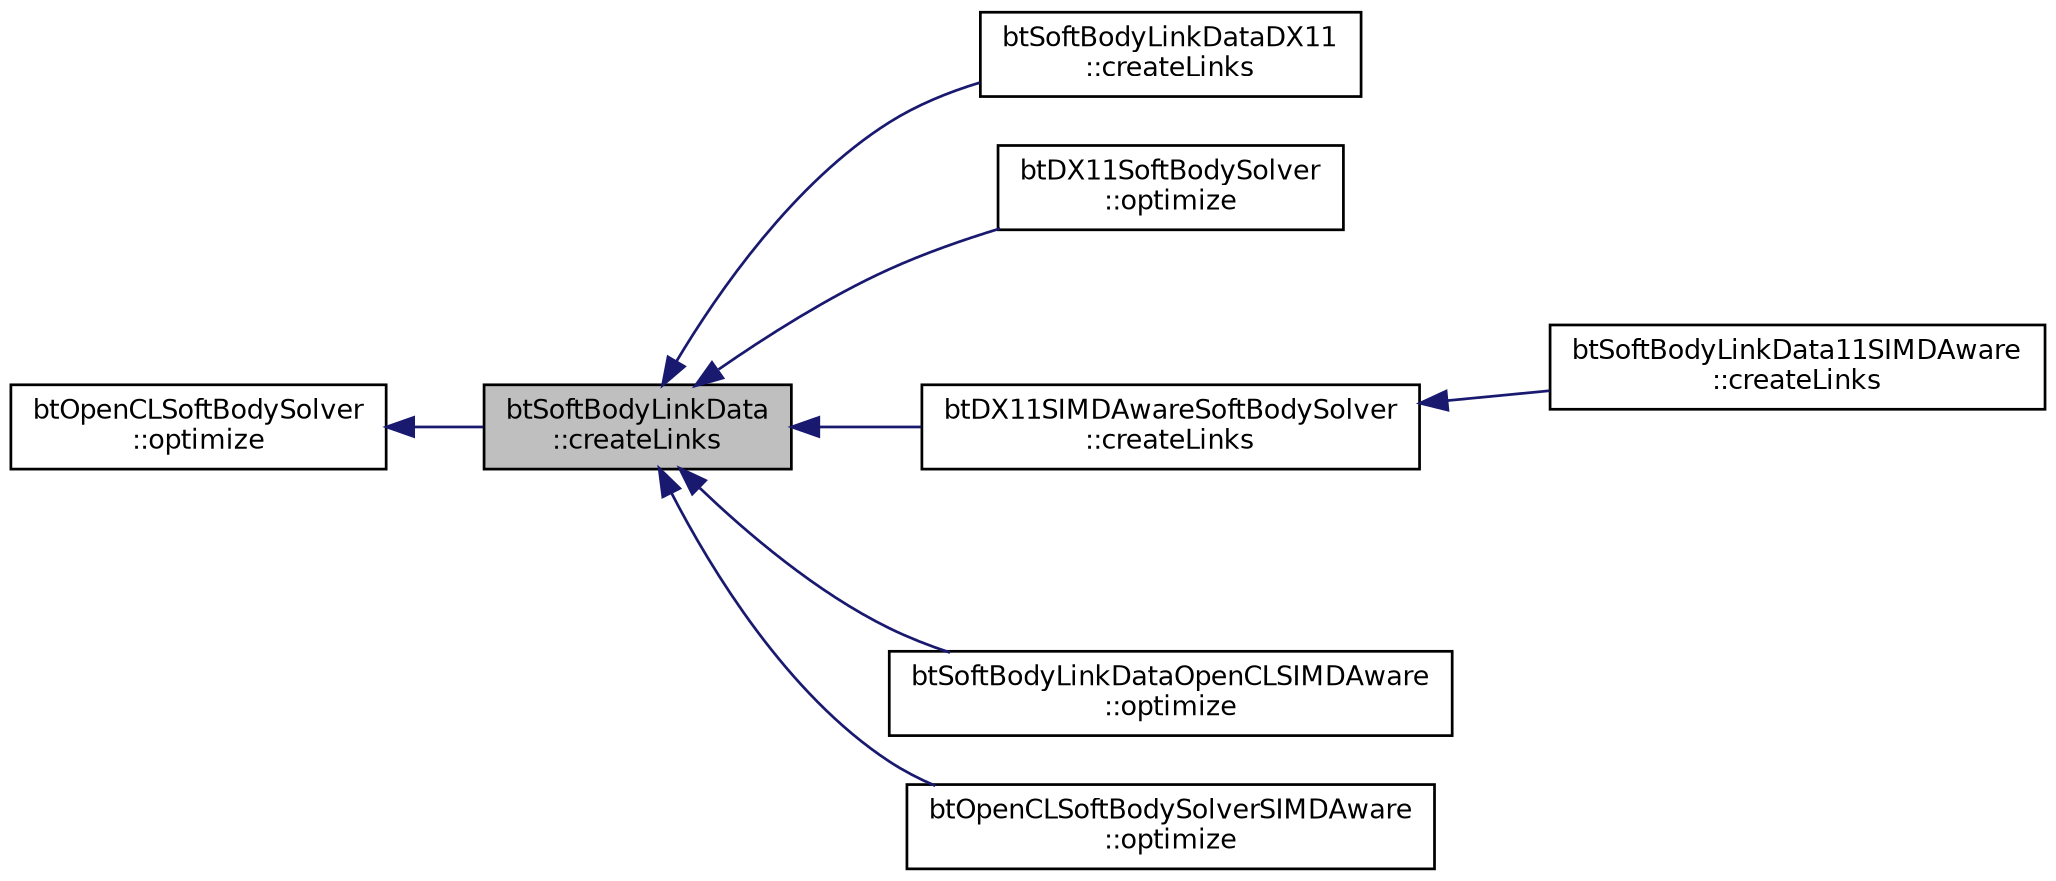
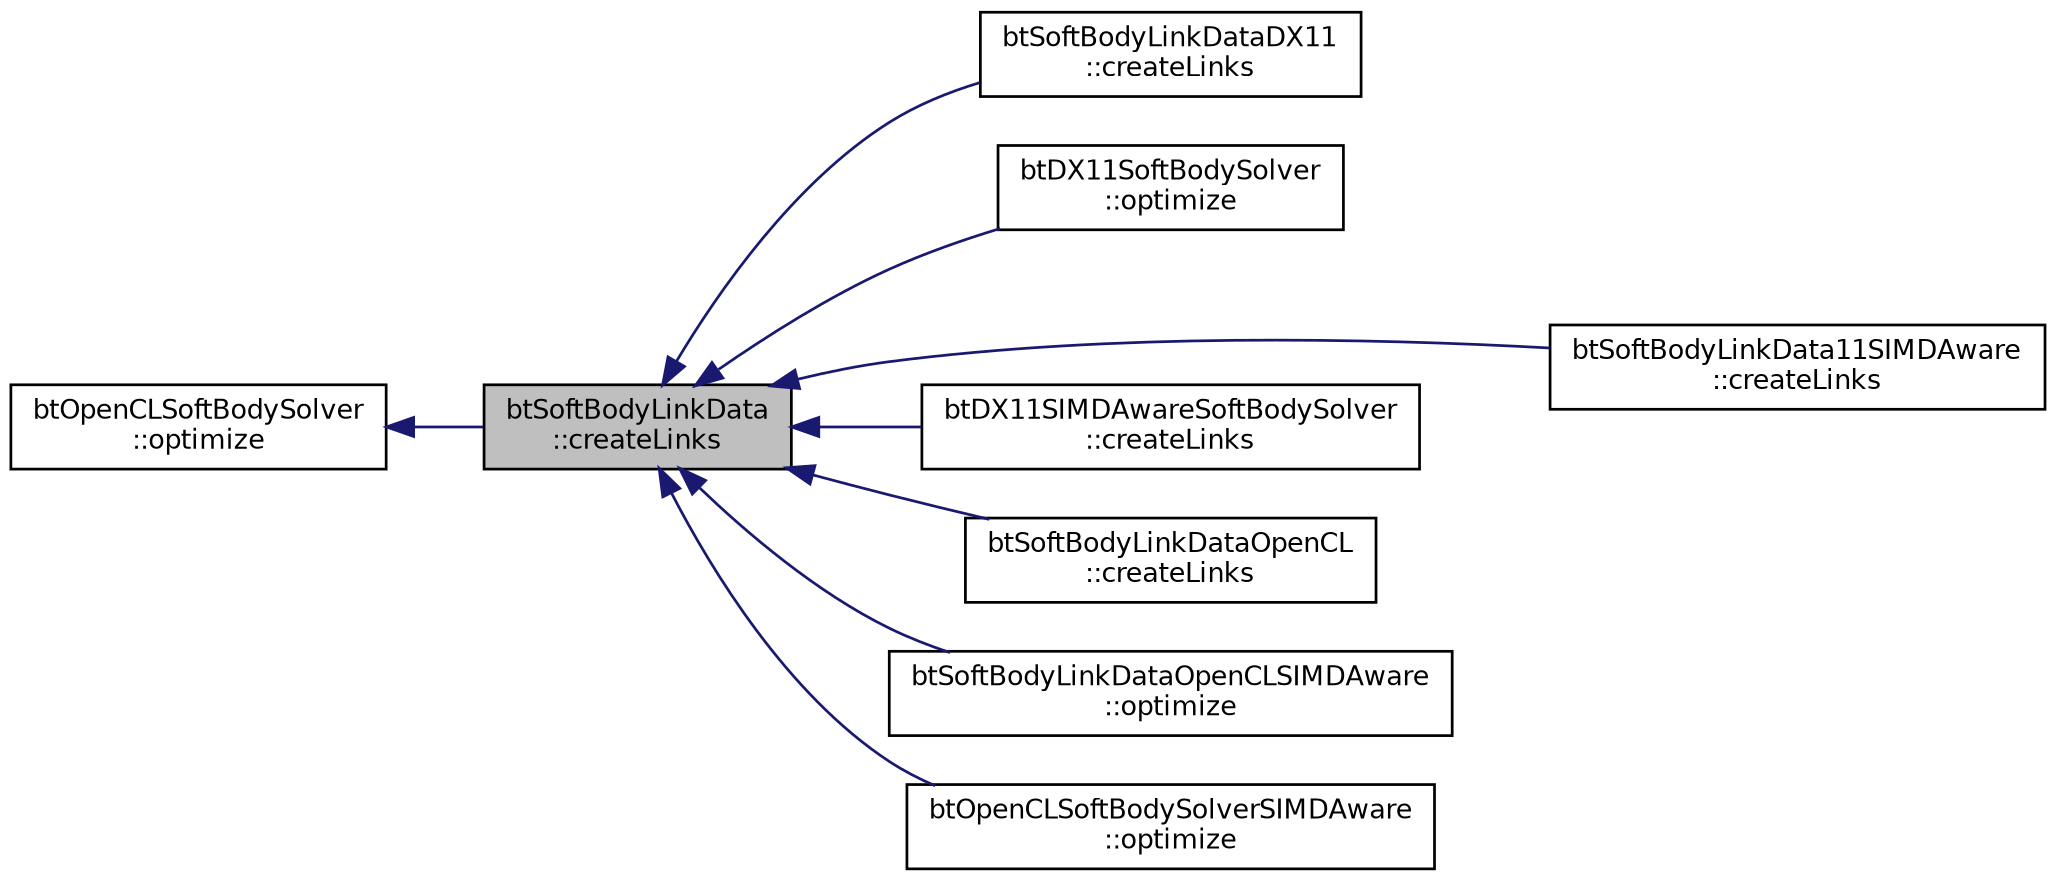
edge "btSoftBodyLinkData11SIMDAware ::createLinks" -> "btDX11SIMDAwareSoftBodySolver ::createLinks": now "btSoftBodyLinkData11SIMDAware ::createLinks" -> "btSoftBodyLinkData ::createLinks"
node "btSoftBodyLinkDataOpenCL ::createLinks": added
